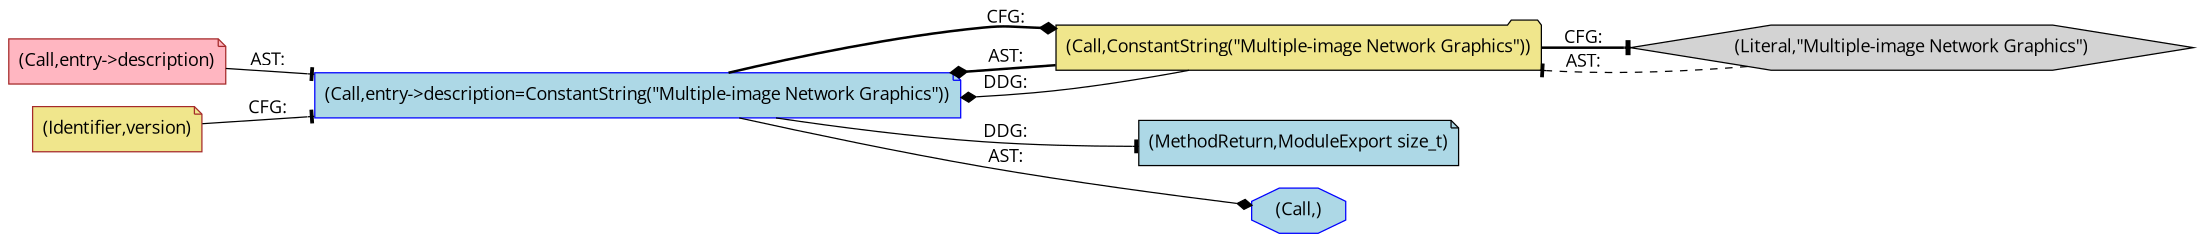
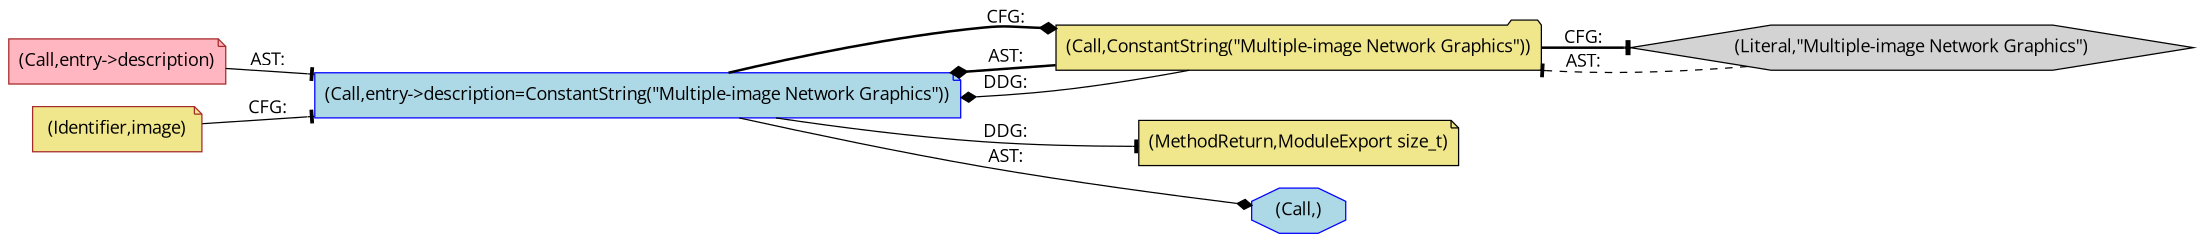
node "(Identifier,version)": label "(Identifier,version)" -> "(Identifier,image)"
node "(MethodReturn,ModuleExport size_t)": fillcolor lightblue -> khaki
